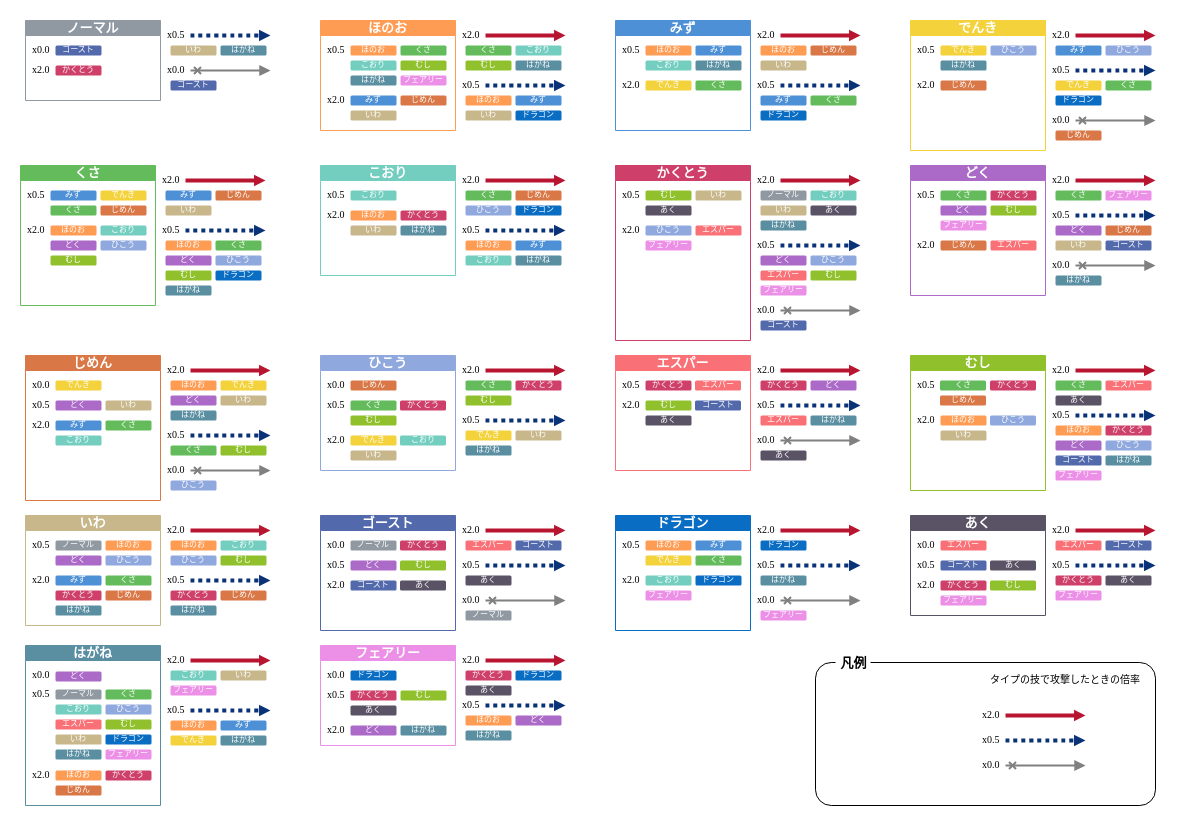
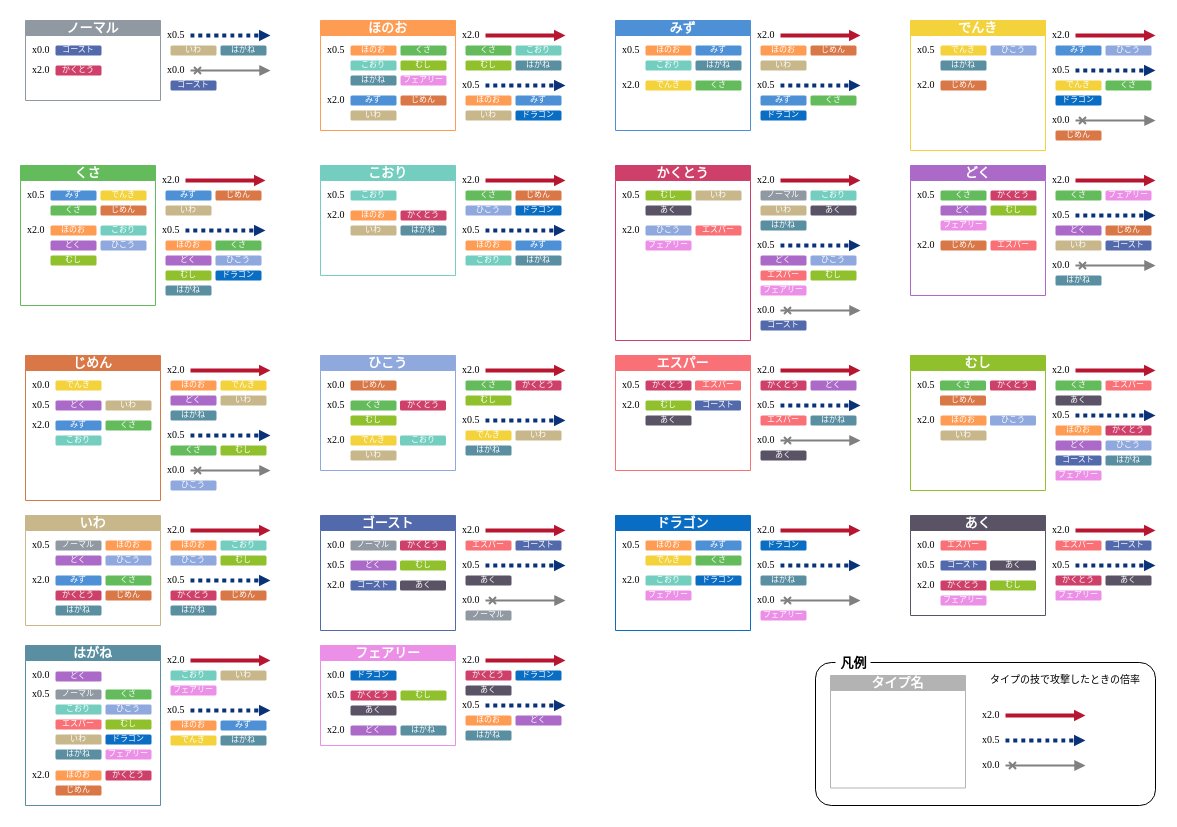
node "タイプ名": added
